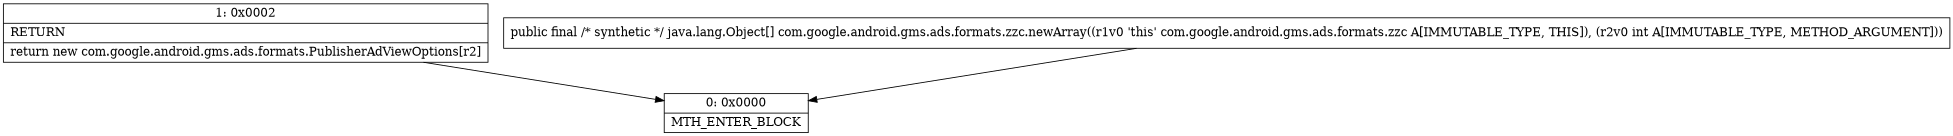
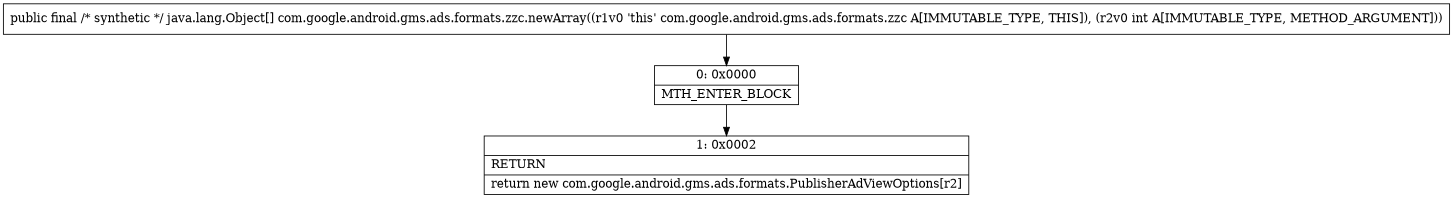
edge "1: 0x0002" -> "0: 0x0000": reversed
